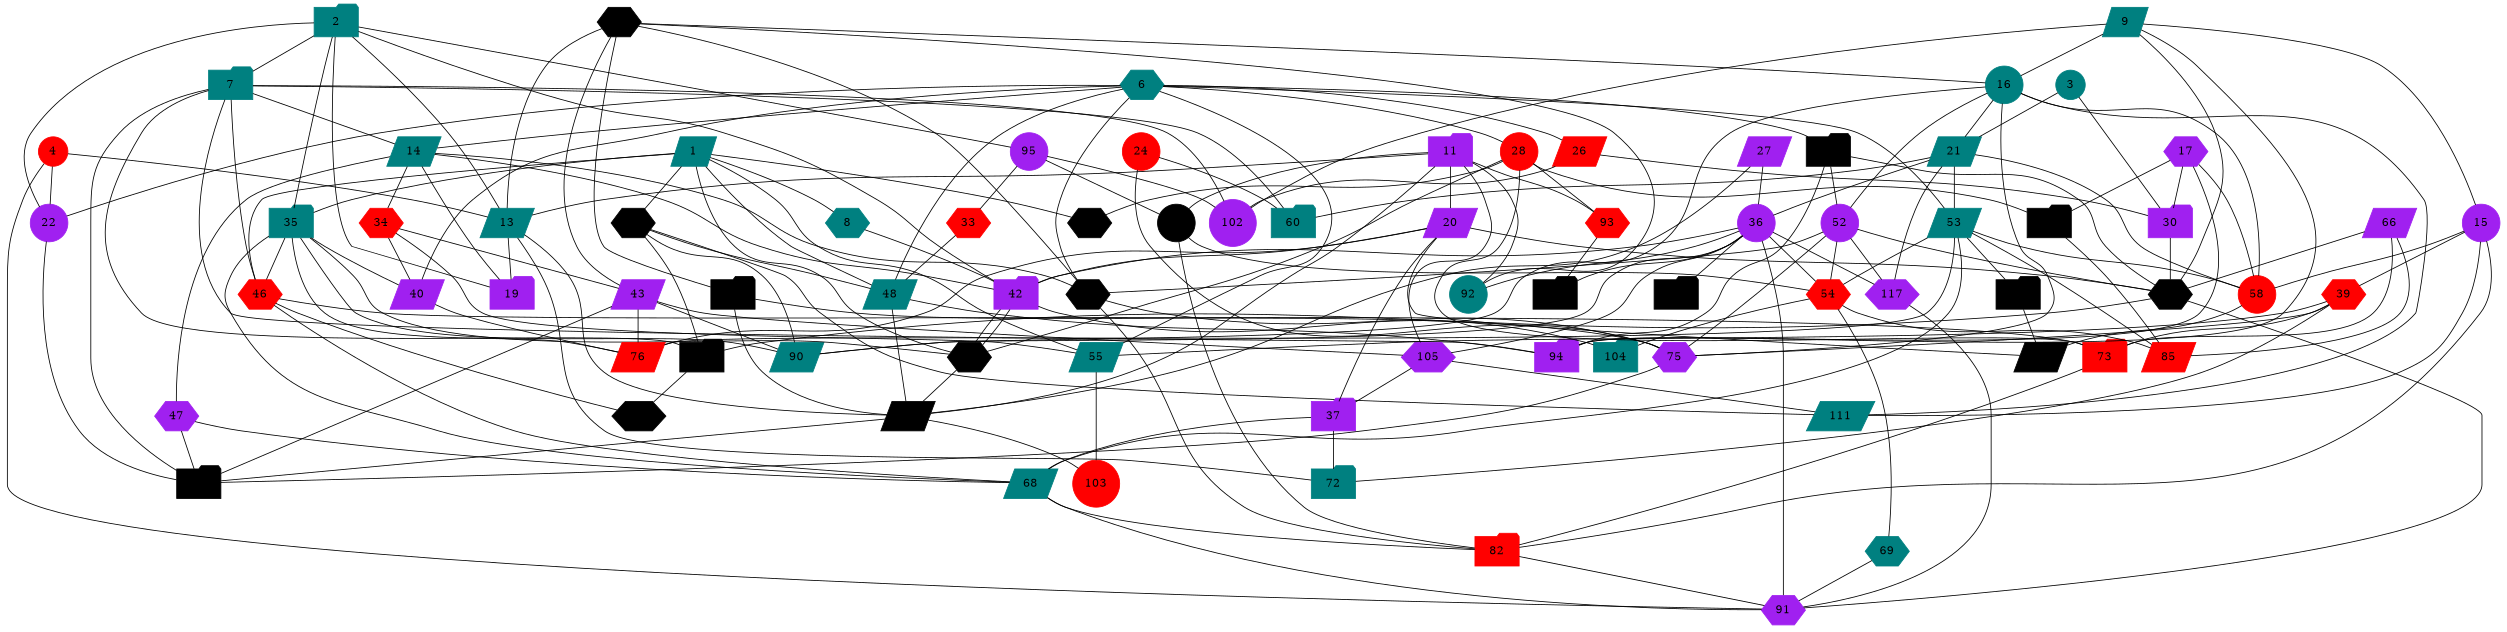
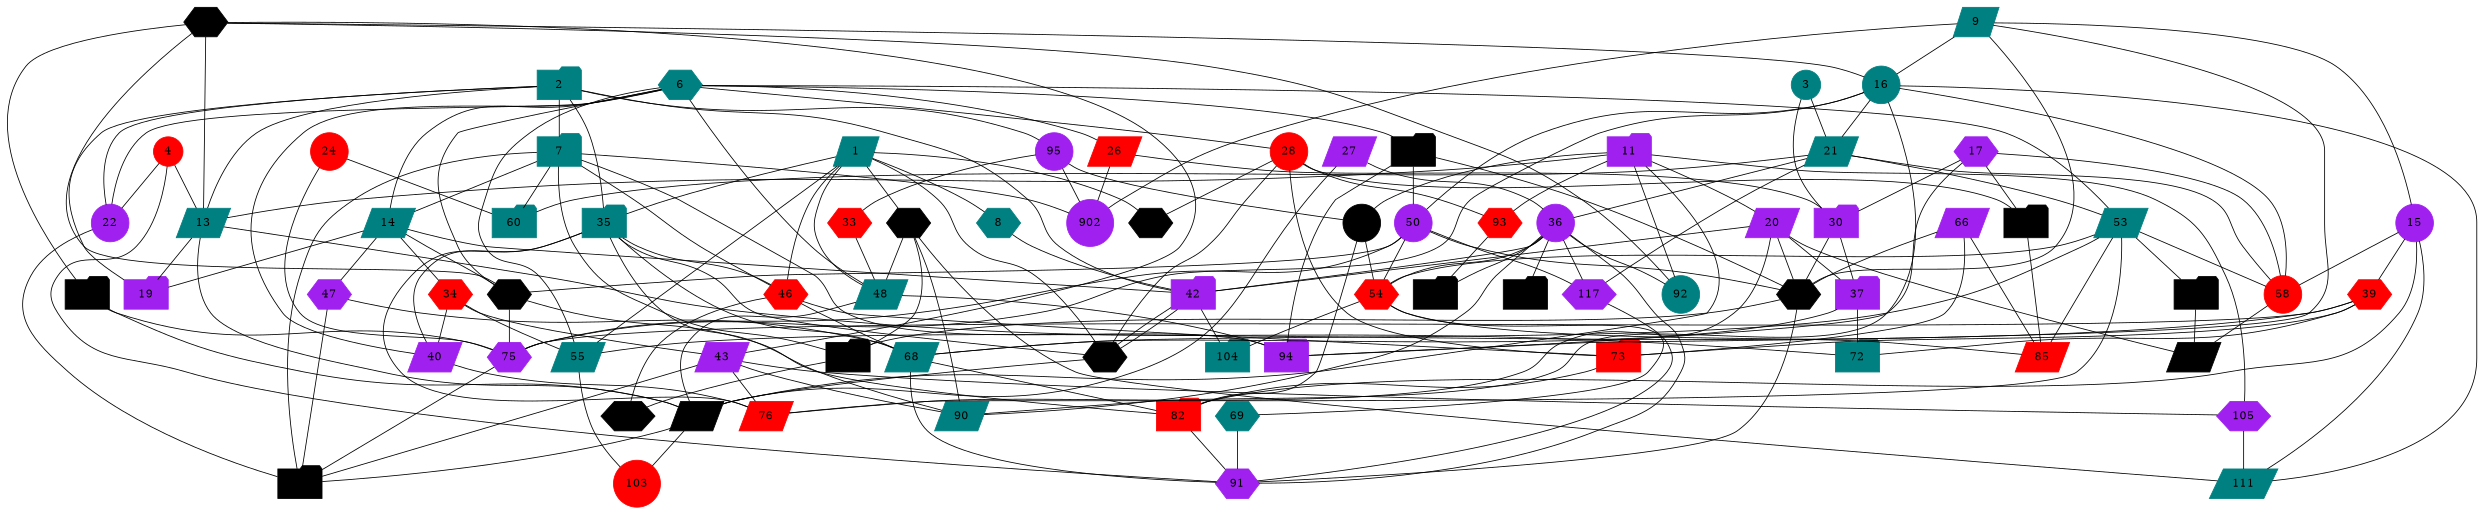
node "102": label "102" -> "902"
node "52": label "52" -> "50"
edge "36" -- "105": removed
edge "105" -- "37": now "30" -- "37"
